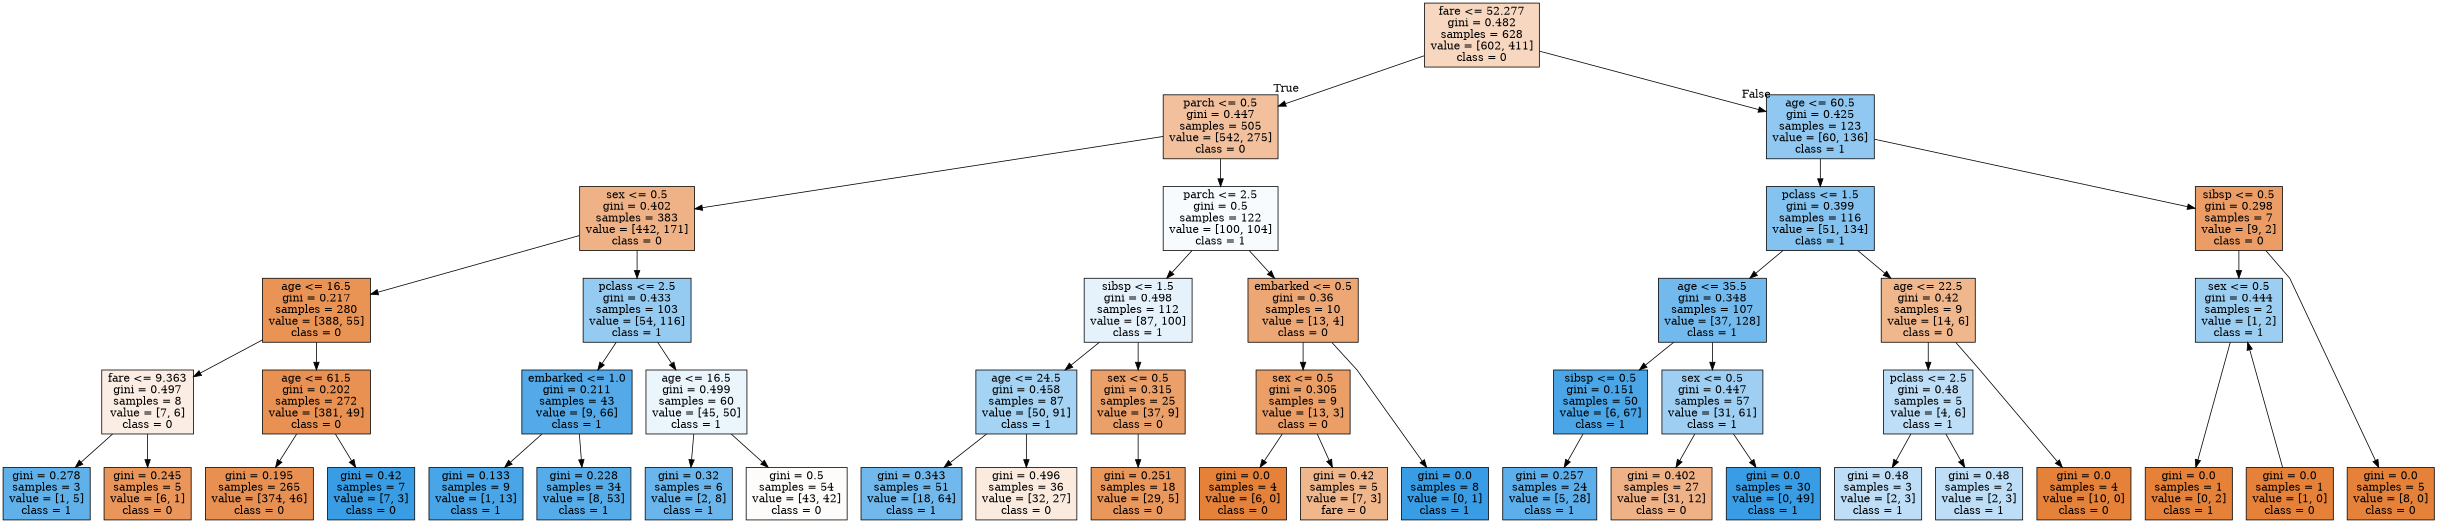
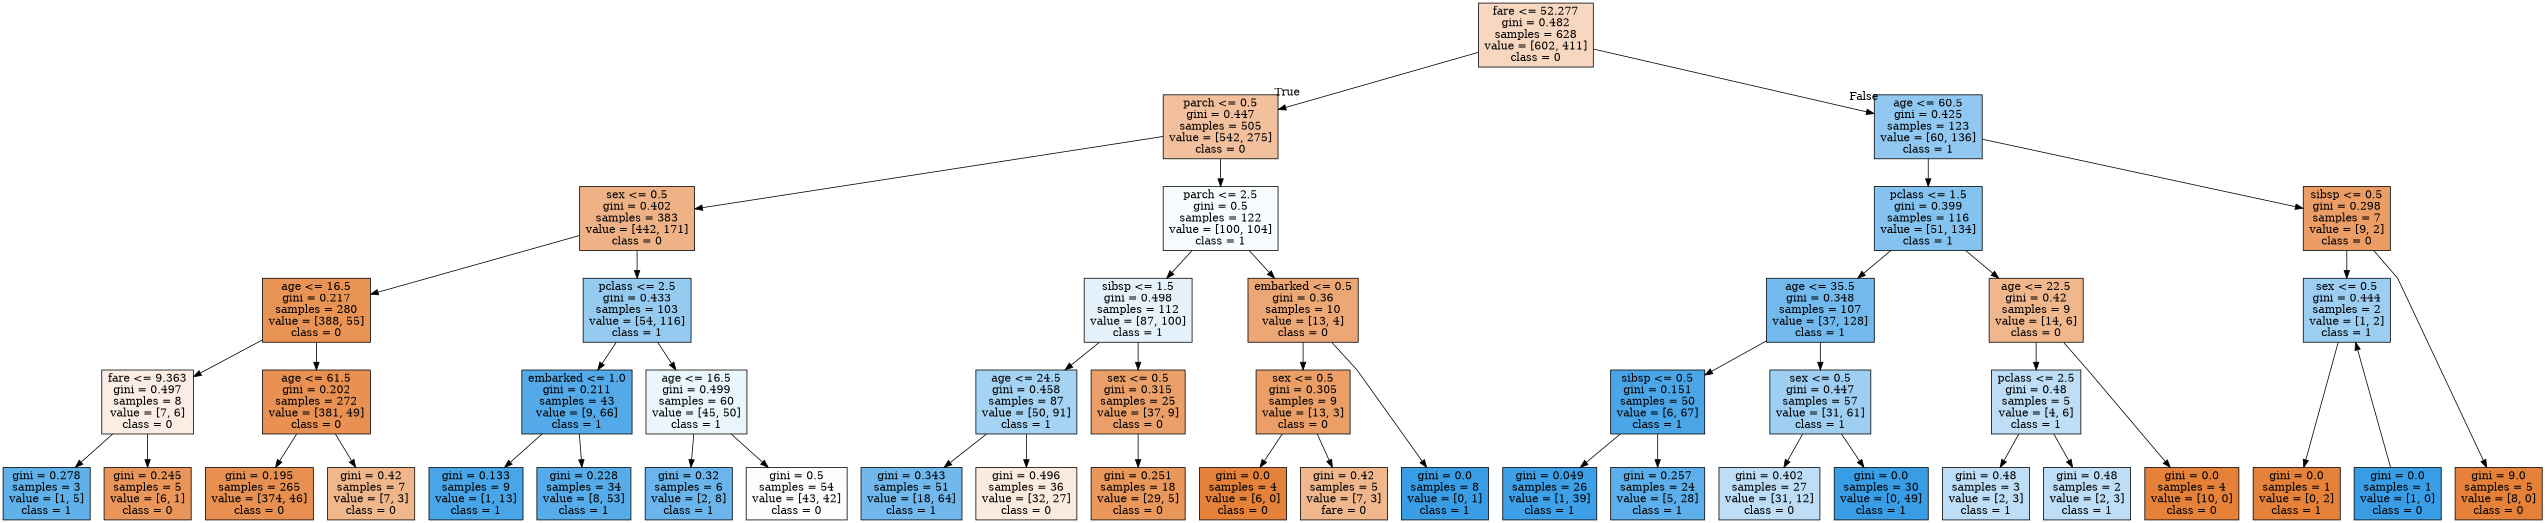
node "gini = 0.42 samples = 7 value = [7, 3] class = 0": fillcolor #399de5ff -> #e5813992
node "gini = 0.049 samples = 26 value = [1, 39] class = 1": added
node "gini = 0.402 samples = 27 value = [31, 12] class = 0": fillcolor #e581399c -> #399de555
node "gini = 0.0 samples = 1 value = [1, 0] class = 0": fillcolor #e58139ff -> #399de5ff
node "gini = 0.0 samples = 5 value = [8, 0] class = 0": label "gini = 0.0 samples = 5 value = [8, 0] class = 0" -> "gini = 9.0 samples = 5 value = [8, 0] class = 0"
